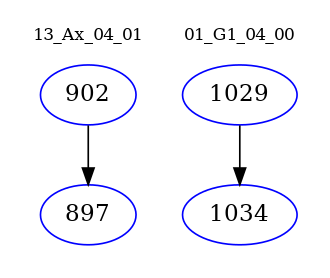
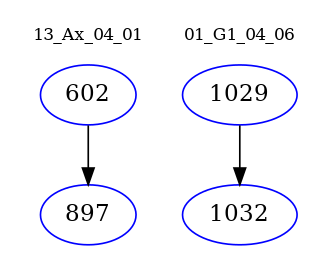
cluster "01_G1_04_00": label "01_G1_04_00" -> "01_G1_04_06"
node "902": label "902" -> "602"
node "1034": label "1034" -> "1032"
